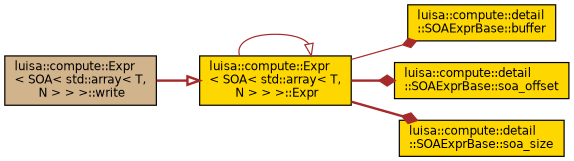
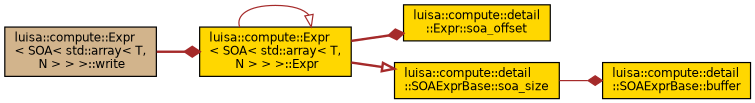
edge "luisa::compute::Expr < SOA< std::array< T, N > > >::Expr" -> "luisa::compute::detail ::SOAExprBase::buffer": now "luisa::compute::detail ::SOAExprBase::soa_size" -> "luisa::compute::detail ::SOAExprBase::buffer"
edge "luisa::compute::Expr < SOA< std::array< T, N > > >::write" -> "luisa::compute::Expr < SOA< std::array< T, N > > >::Expr": arrowhead onormal -> diamond
node "luisa::compute::detail ::SOAExprBase::soa_offset": label "luisa::compute::detail ::SOAExprBase::soa_offset" -> "luisa::compute::detail ::Expr::soa_offset"
edge "luisa::compute::Expr < SOA< std::array< T, N > > >::Expr" -> "luisa::compute::detail ::SOAExprBase::soa_size": arrowhead diamond -> onormal
